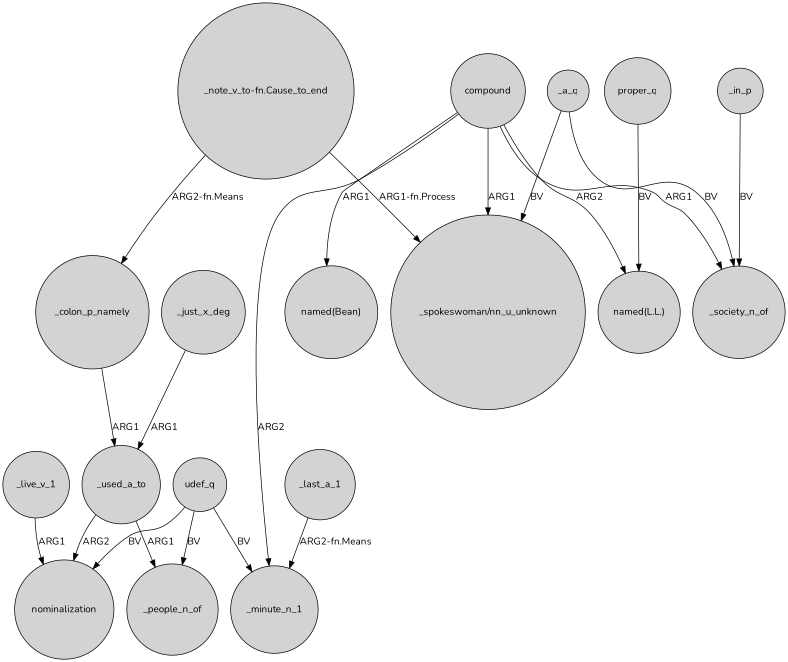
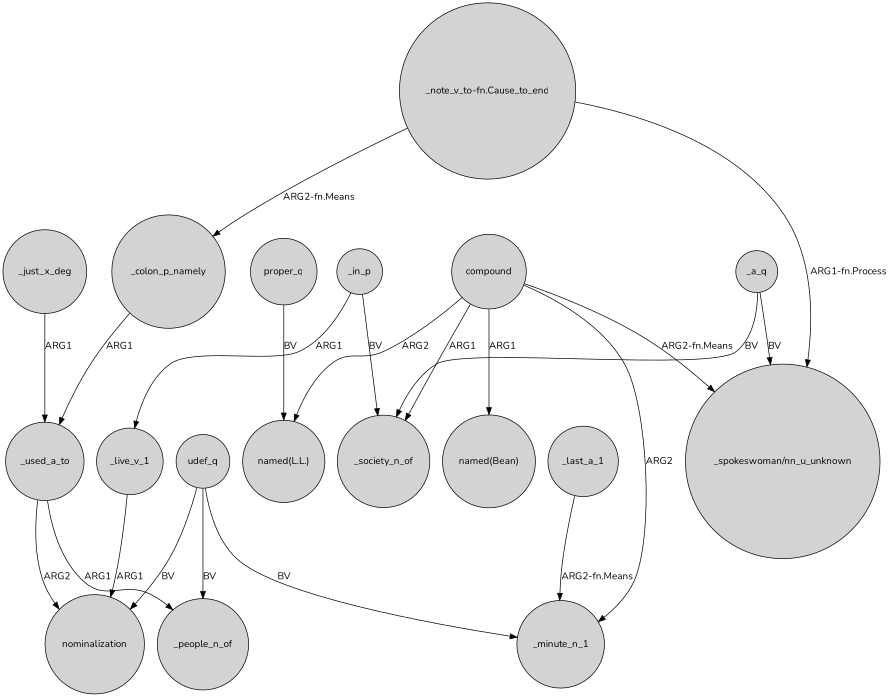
edge "compound" -> "_spokeswoman/nn_u_unknown": label "ARG1" -> "ARG2-fn.Means"
edge "_in_p" -> "_live_v_1": added, label "ARG1"
